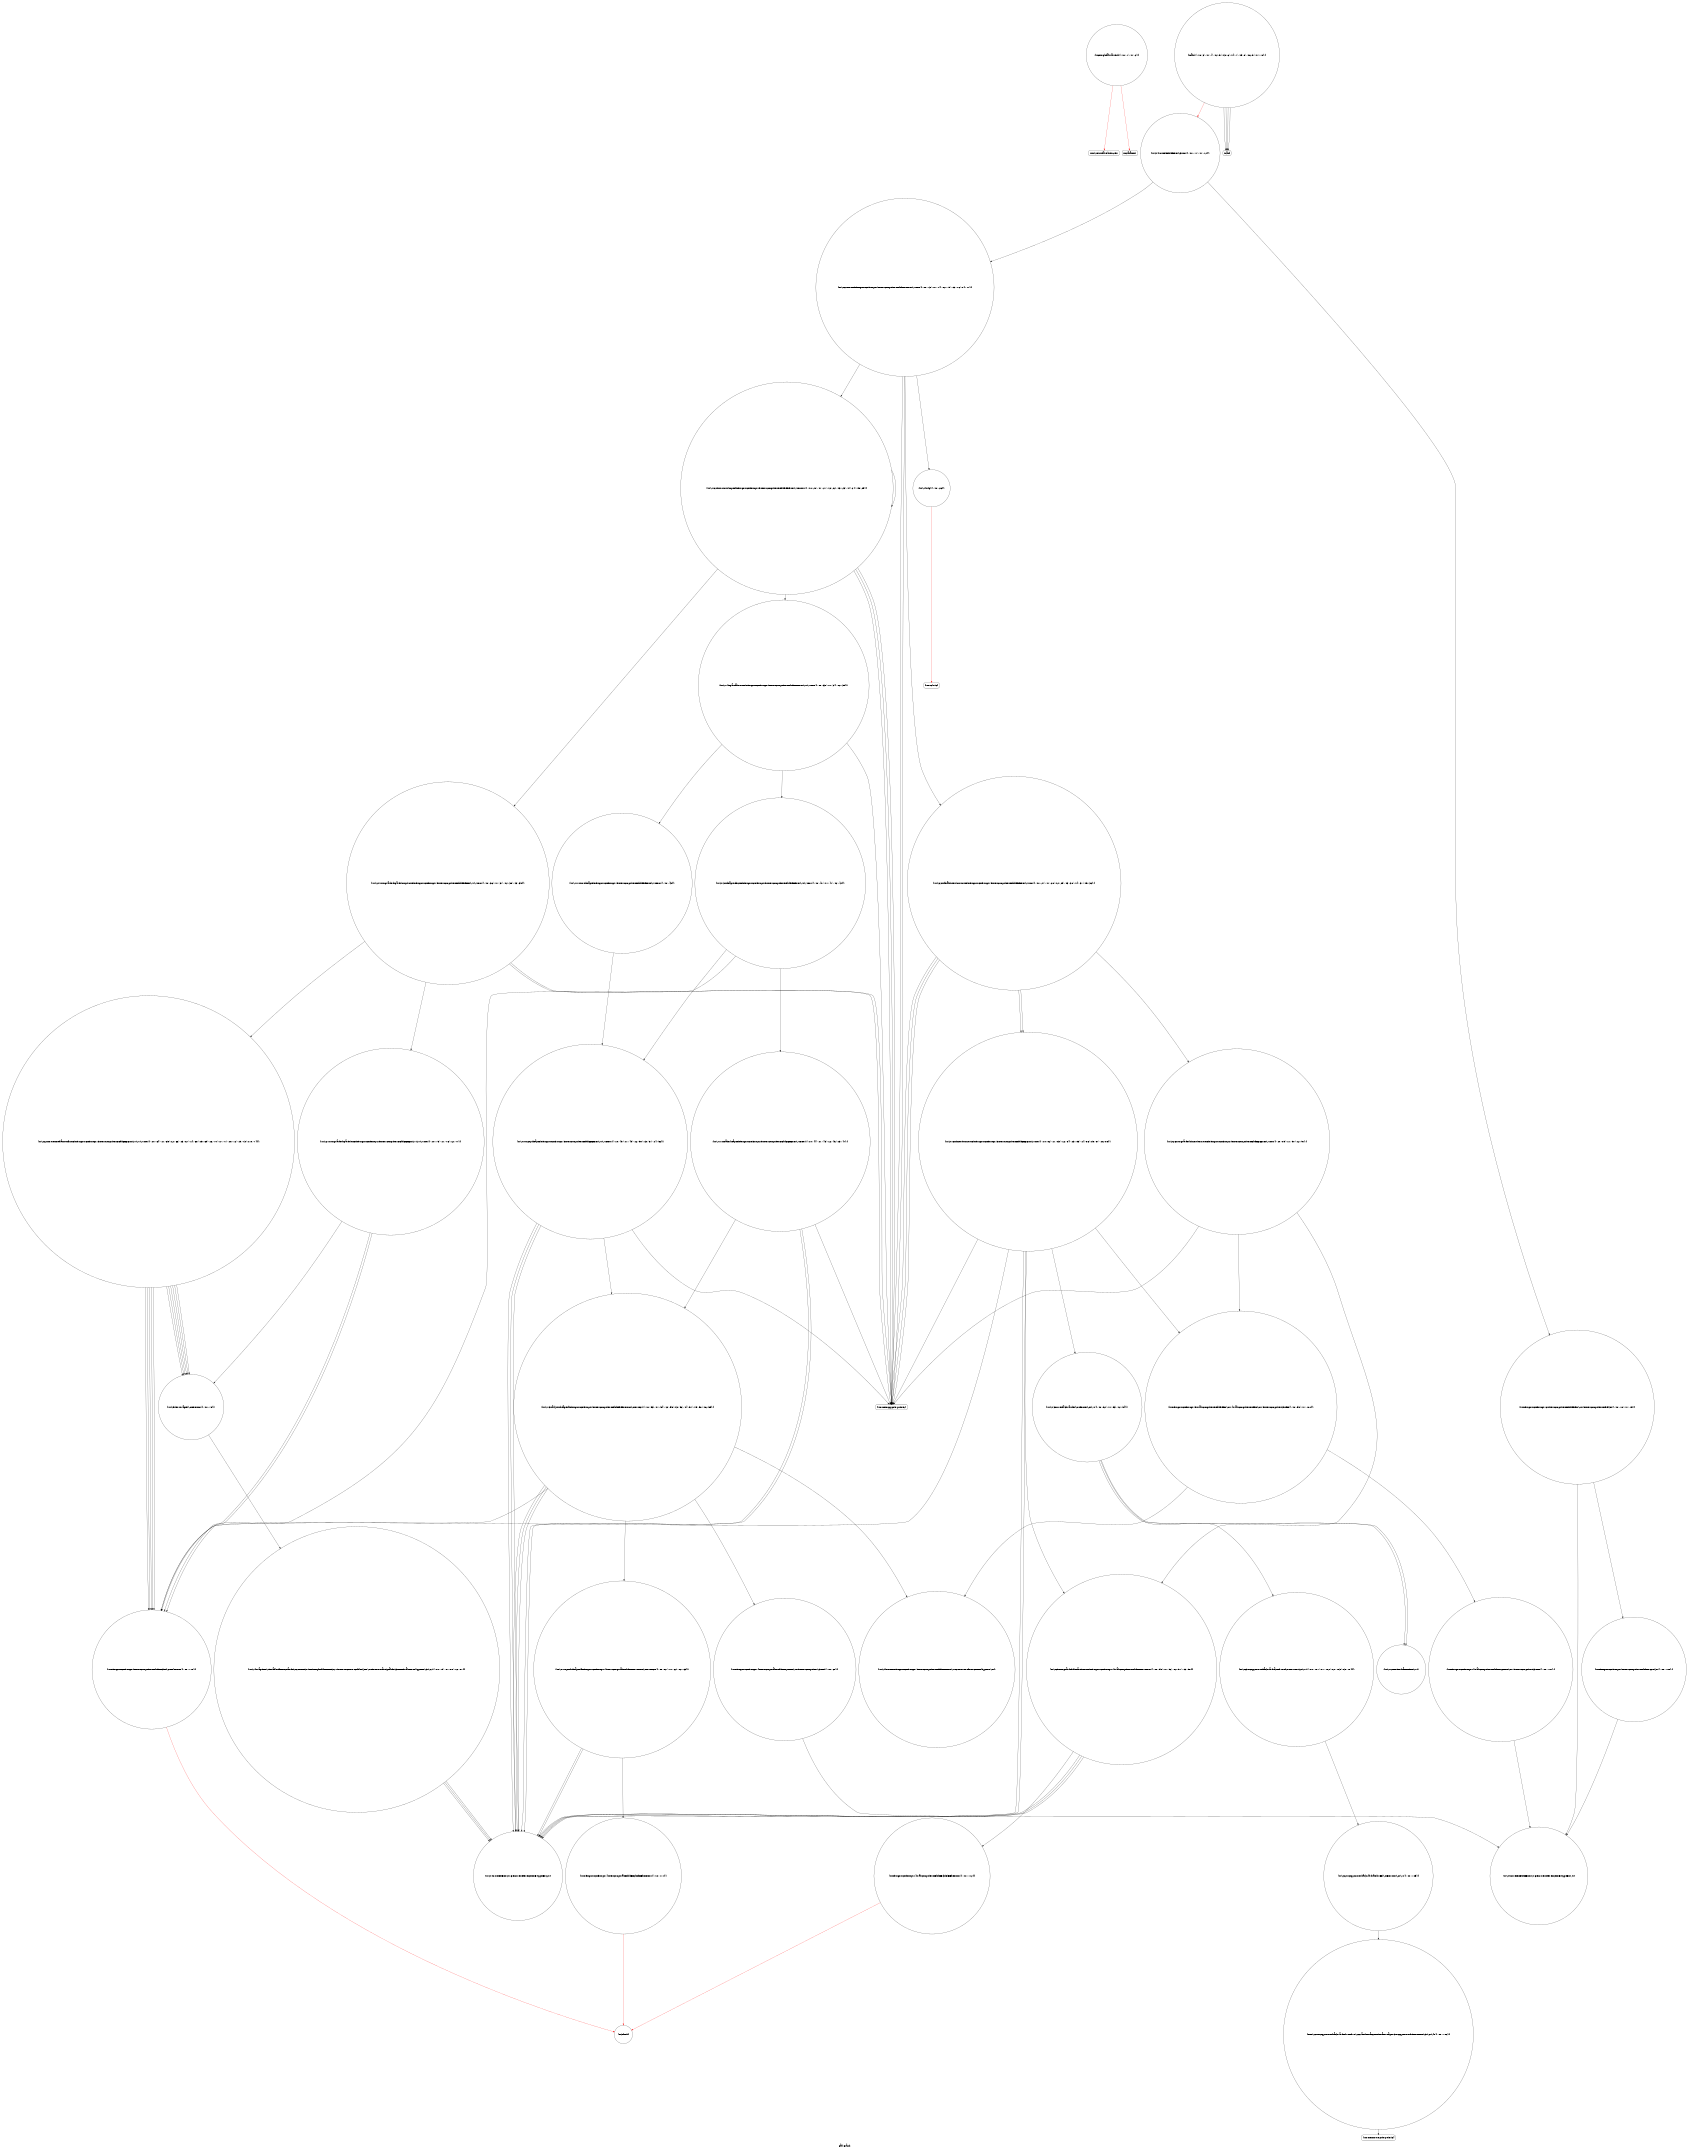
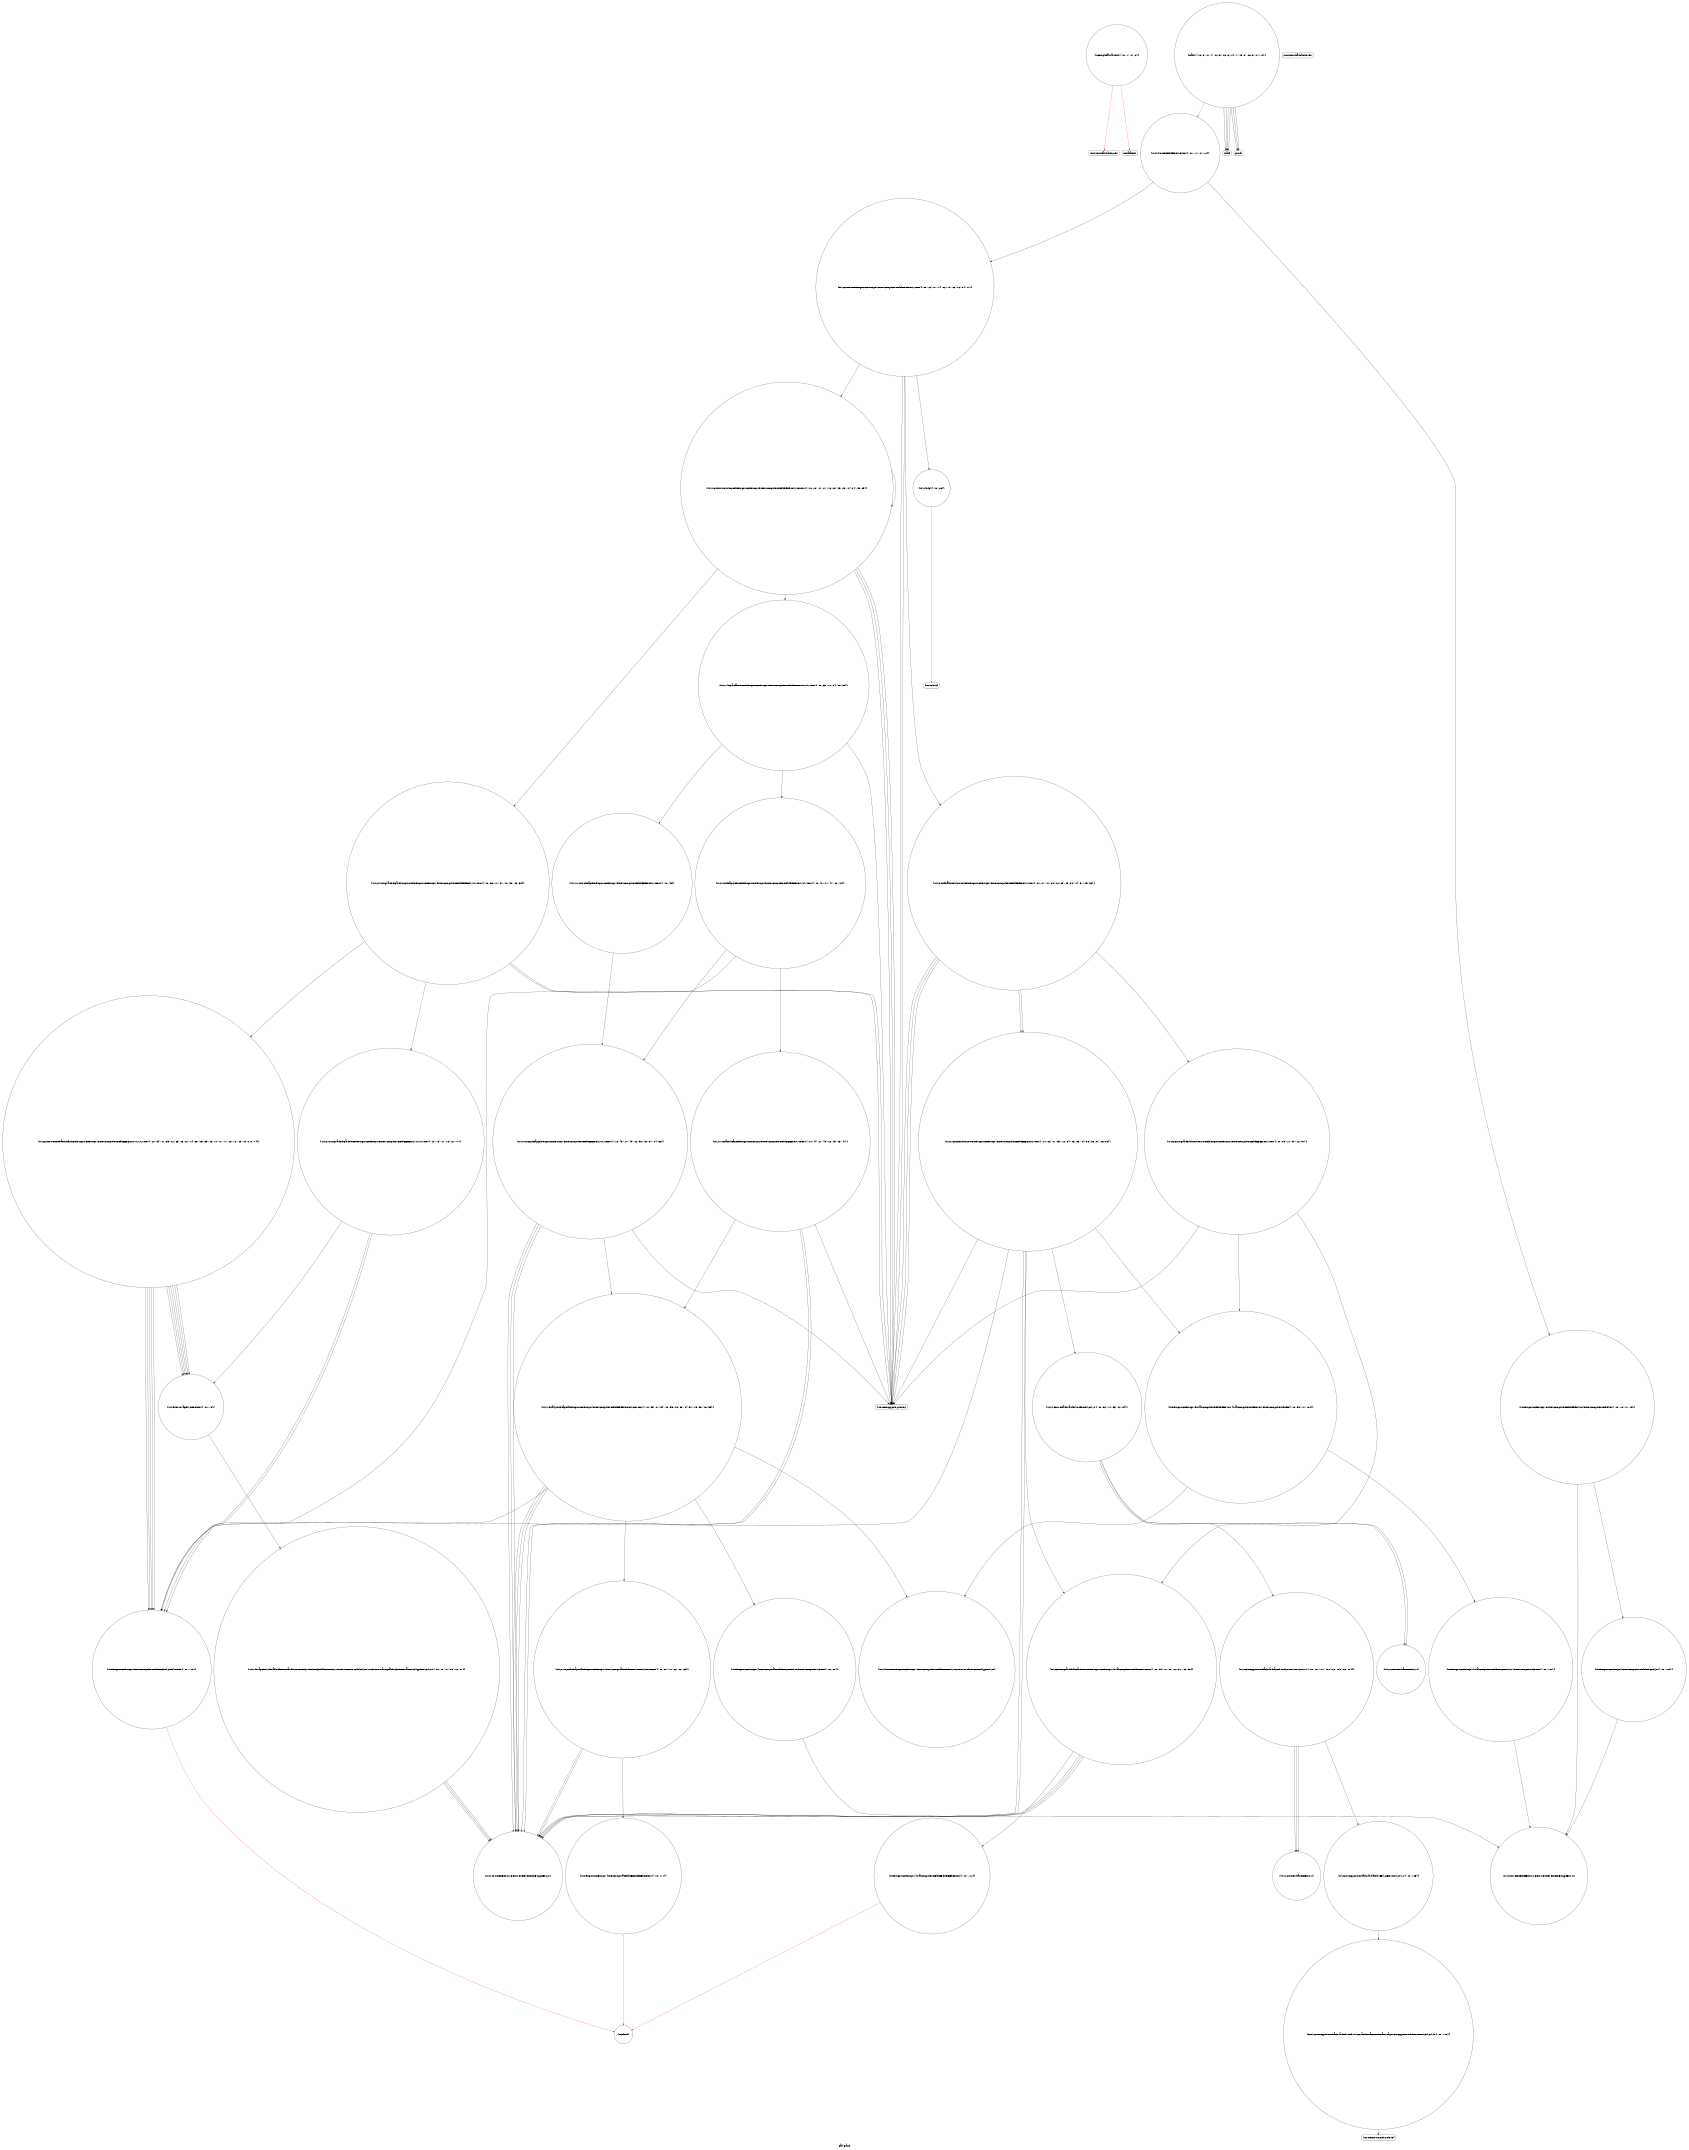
node "_ZNSt8ios_base4InitD1Ev": added
node "printf": added
node "{_ZSt12__niter_baseIPiET_S1_}": added
